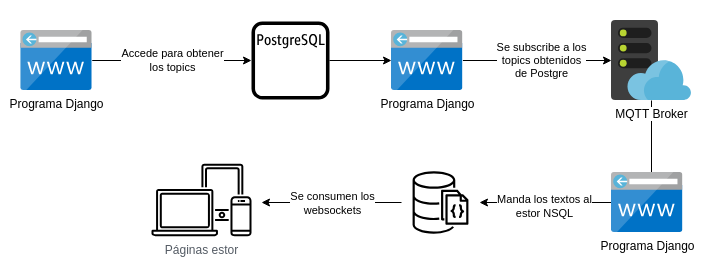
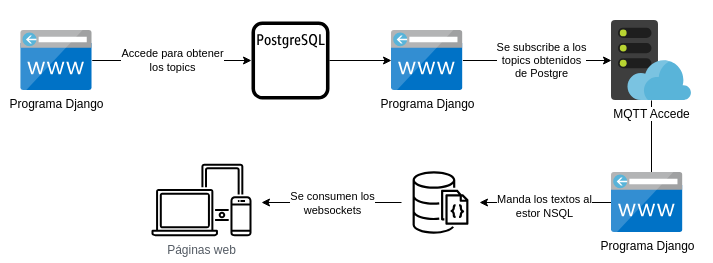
node "MQTT Broker": label "MQTT Broker" -> "MQTT Accede"
node "Páginas estor": label "Páginas estor" -> "Páginas web"
